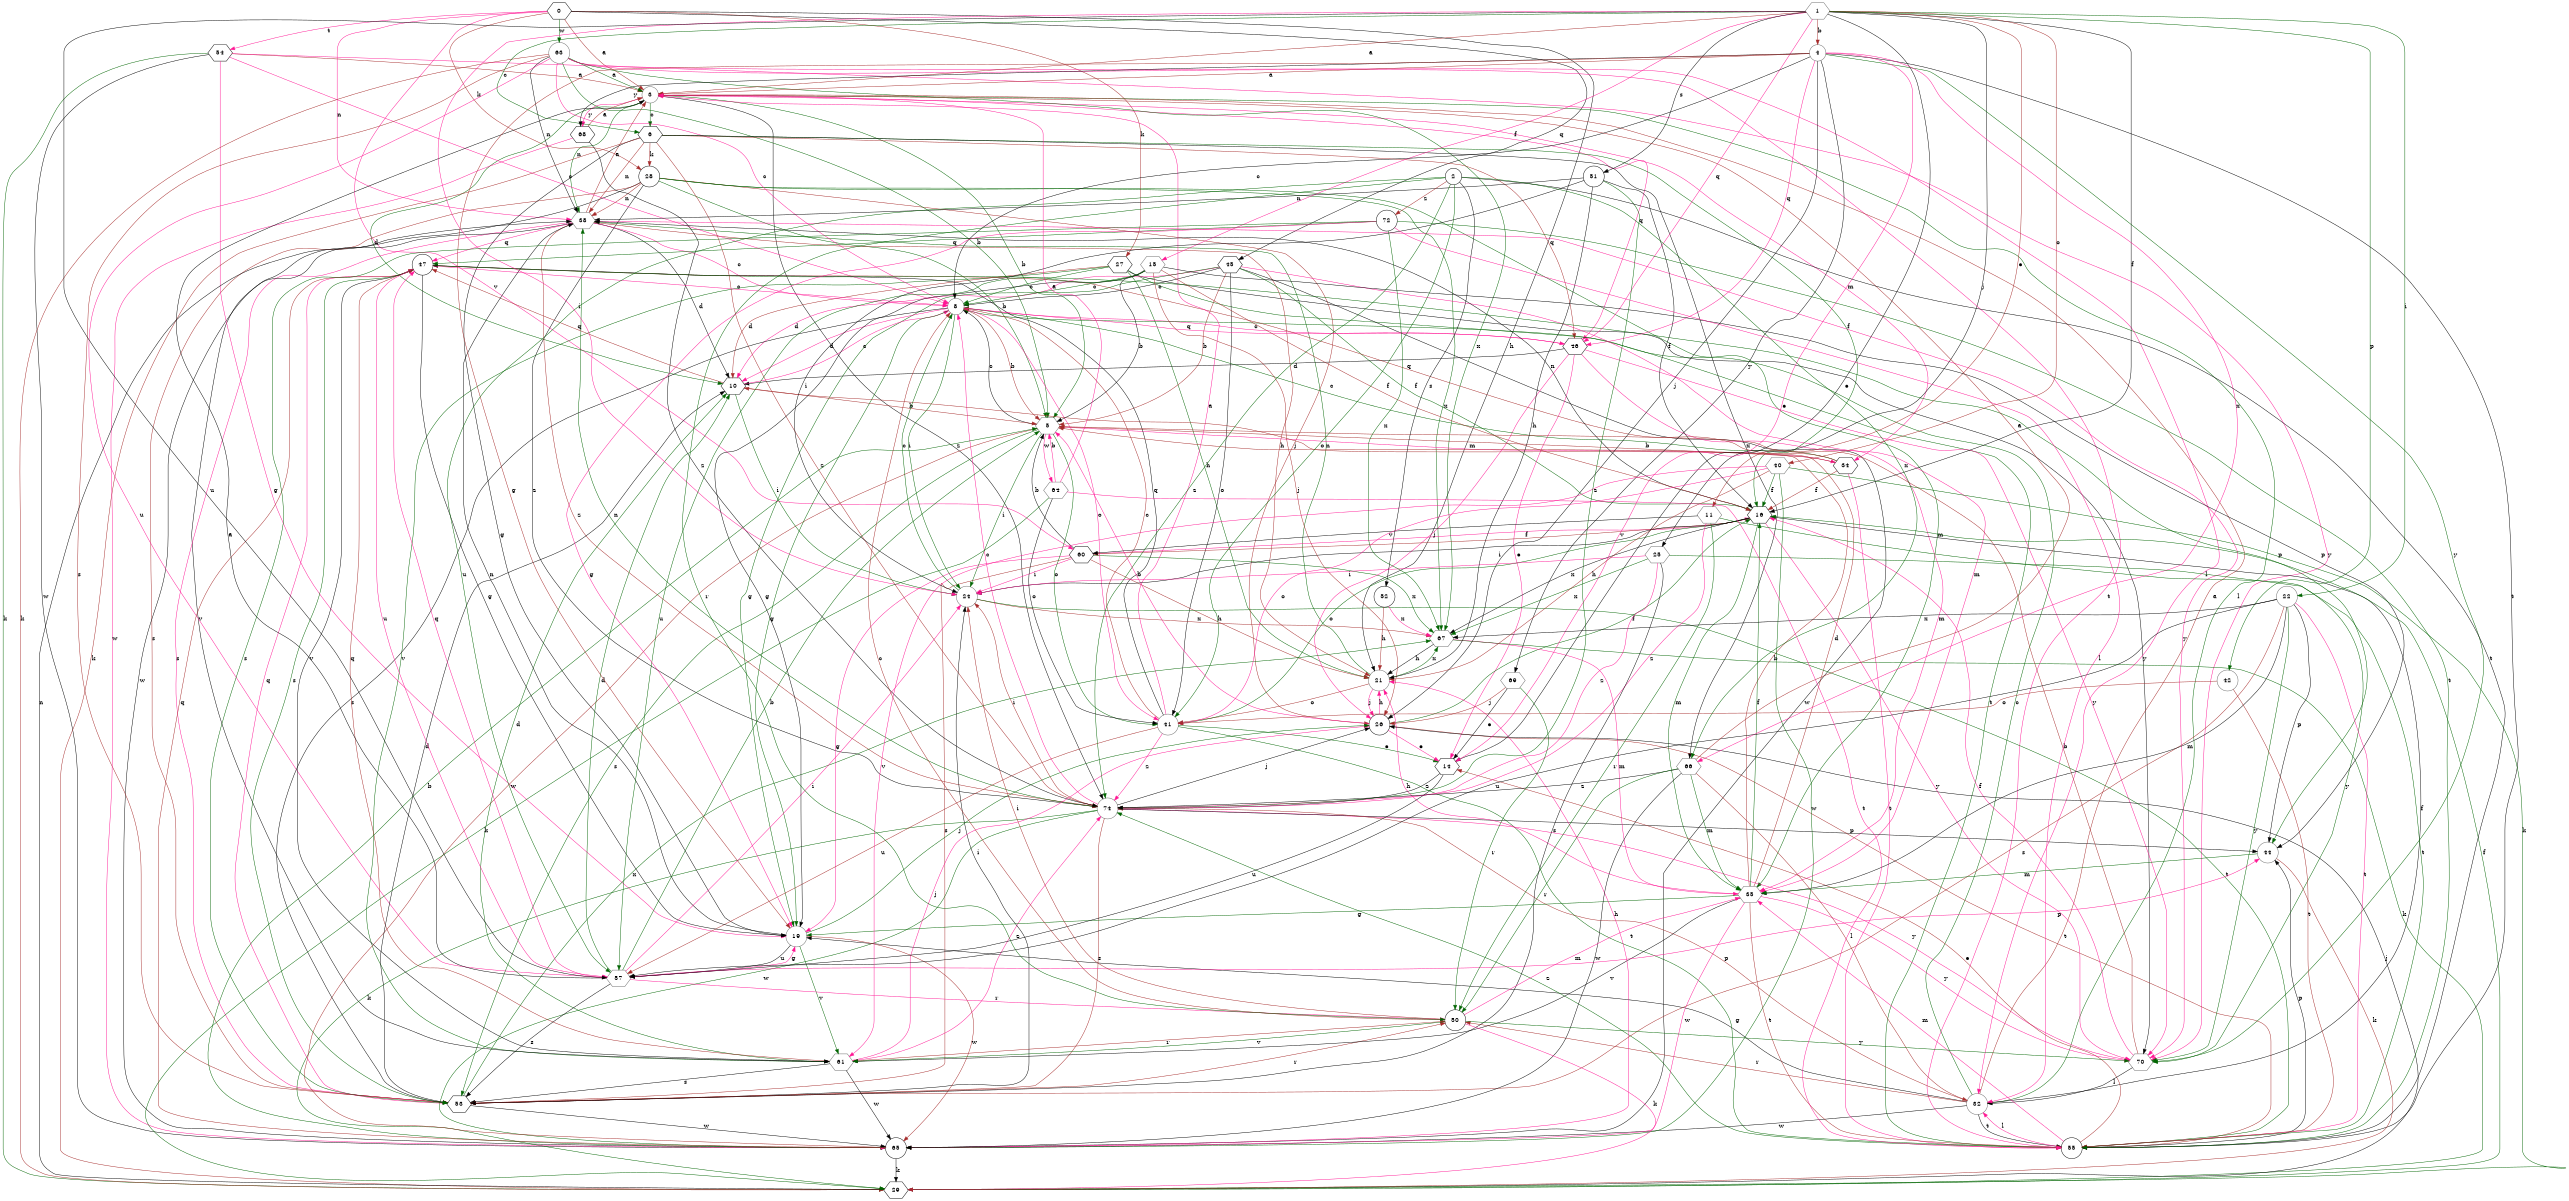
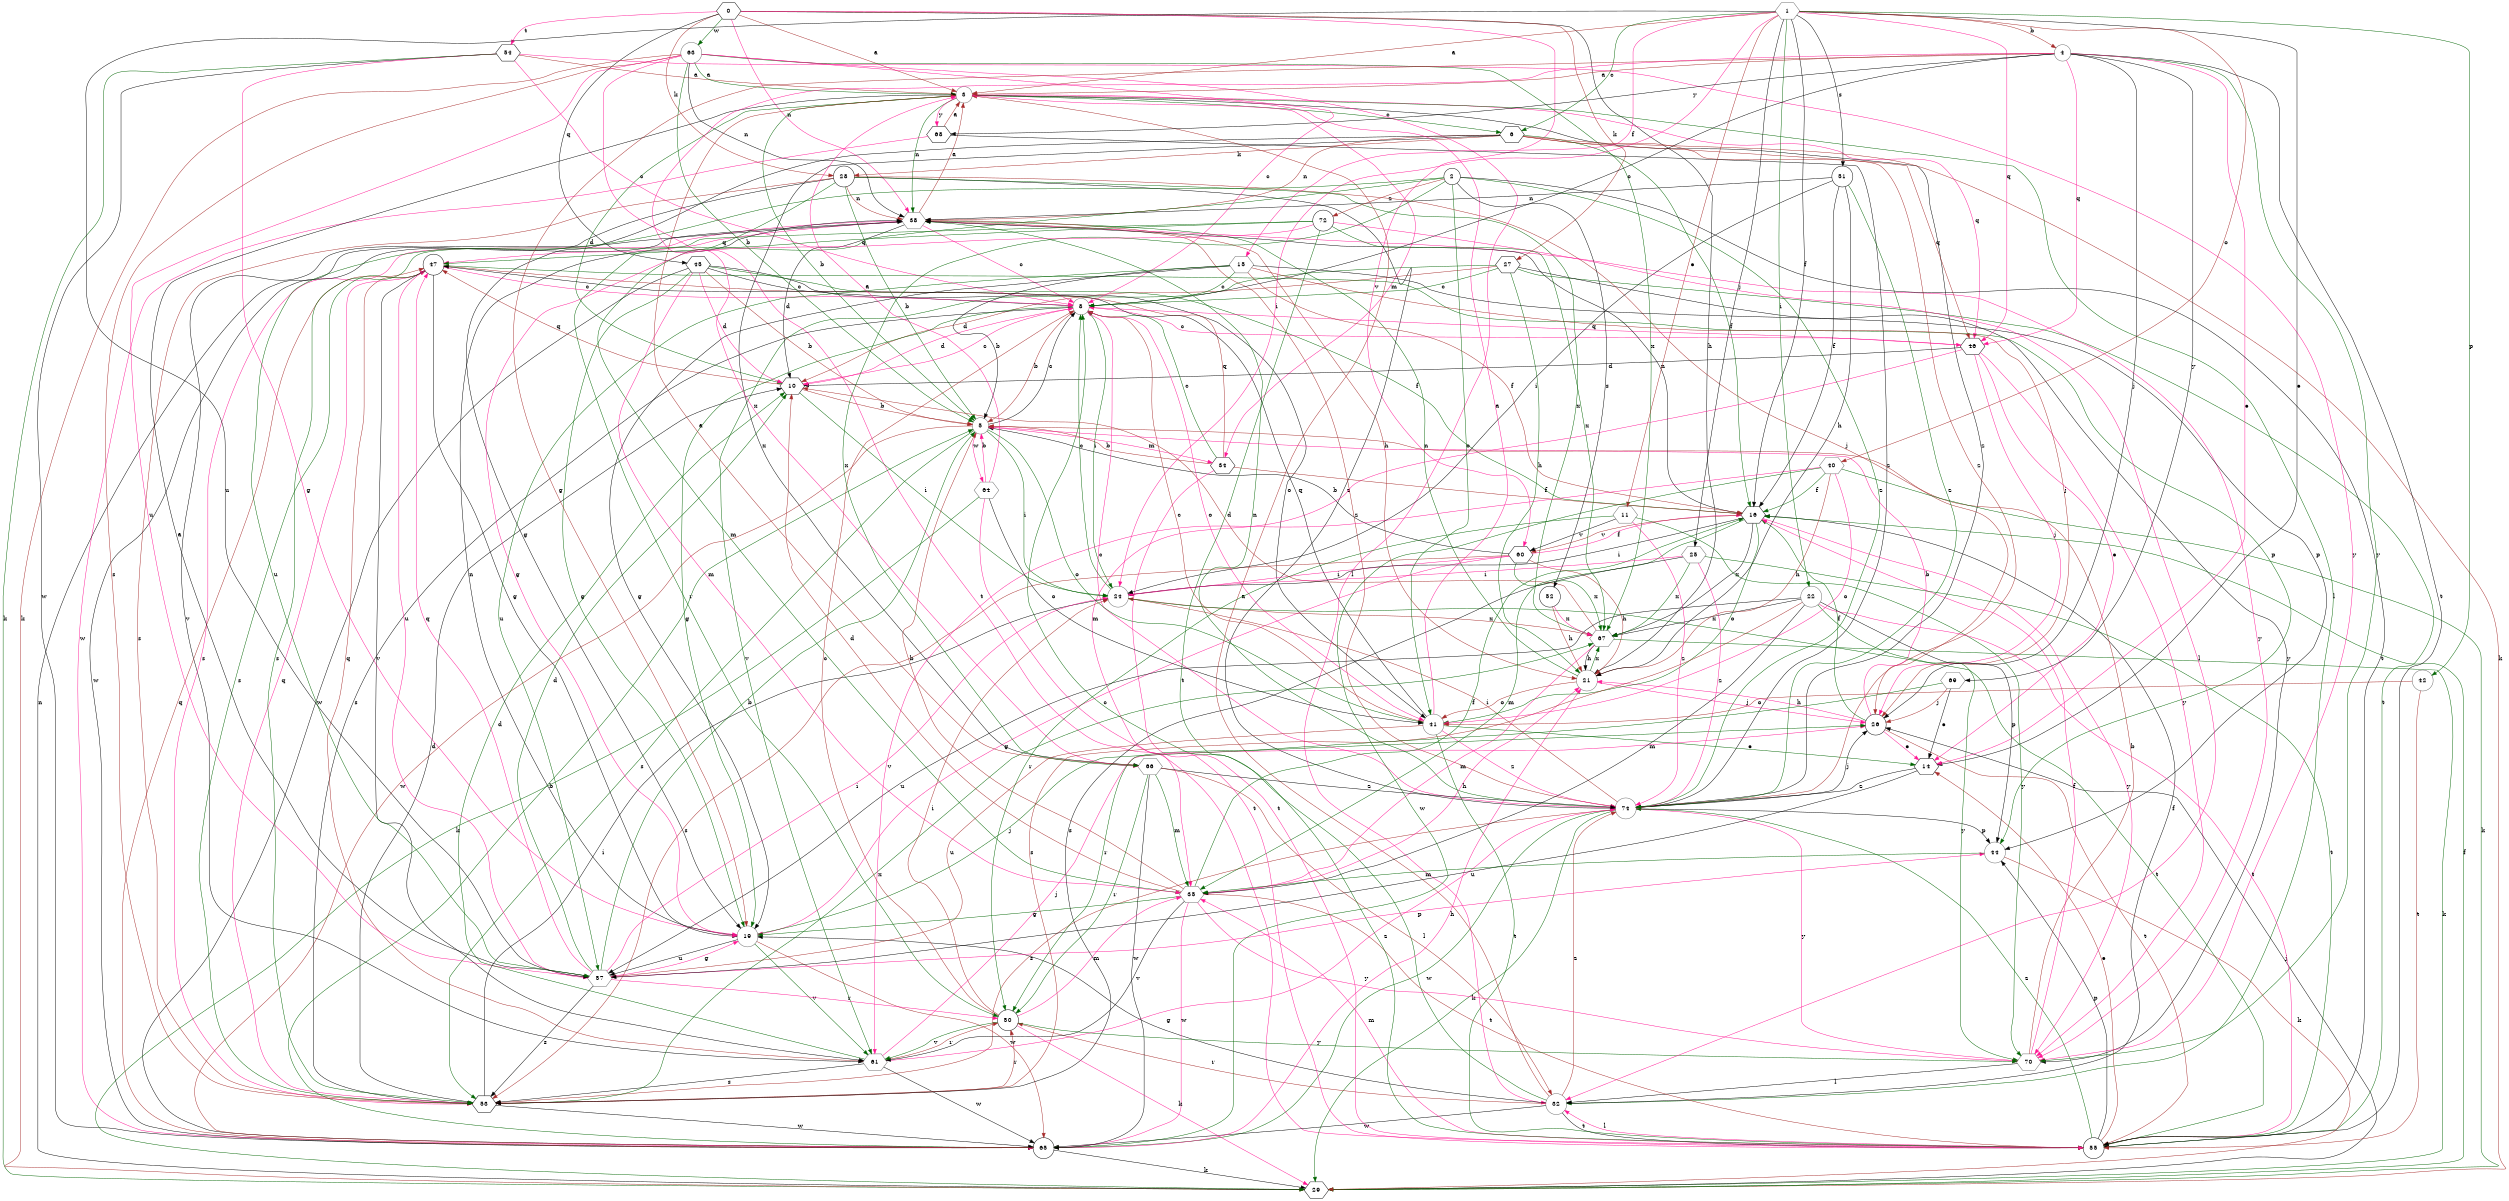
node "5": shape hexagon -> circle
edge "67" -> "10": added, label "d"
edge "32" -> "74": label "p" -> "z"
